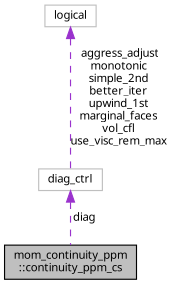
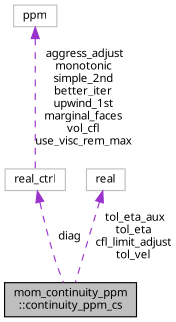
node "logical": label "logical" -> "ppm"
node "diag_ctrl": label "diag_ctrl" -> "real_ctrl"
node "real": added
